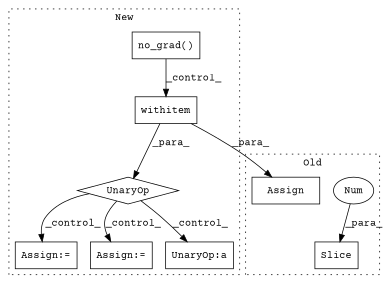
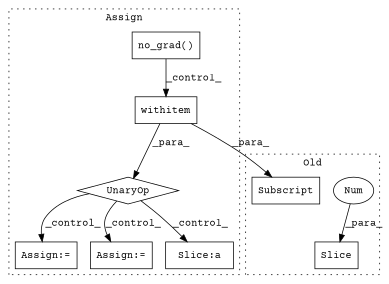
cluster "New": label "New" -> "Assign"
node "Assign": label "Assign" -> "Subscript"
node "UnaryOp:a": label "UnaryOp:a" -> "Slice:a"
